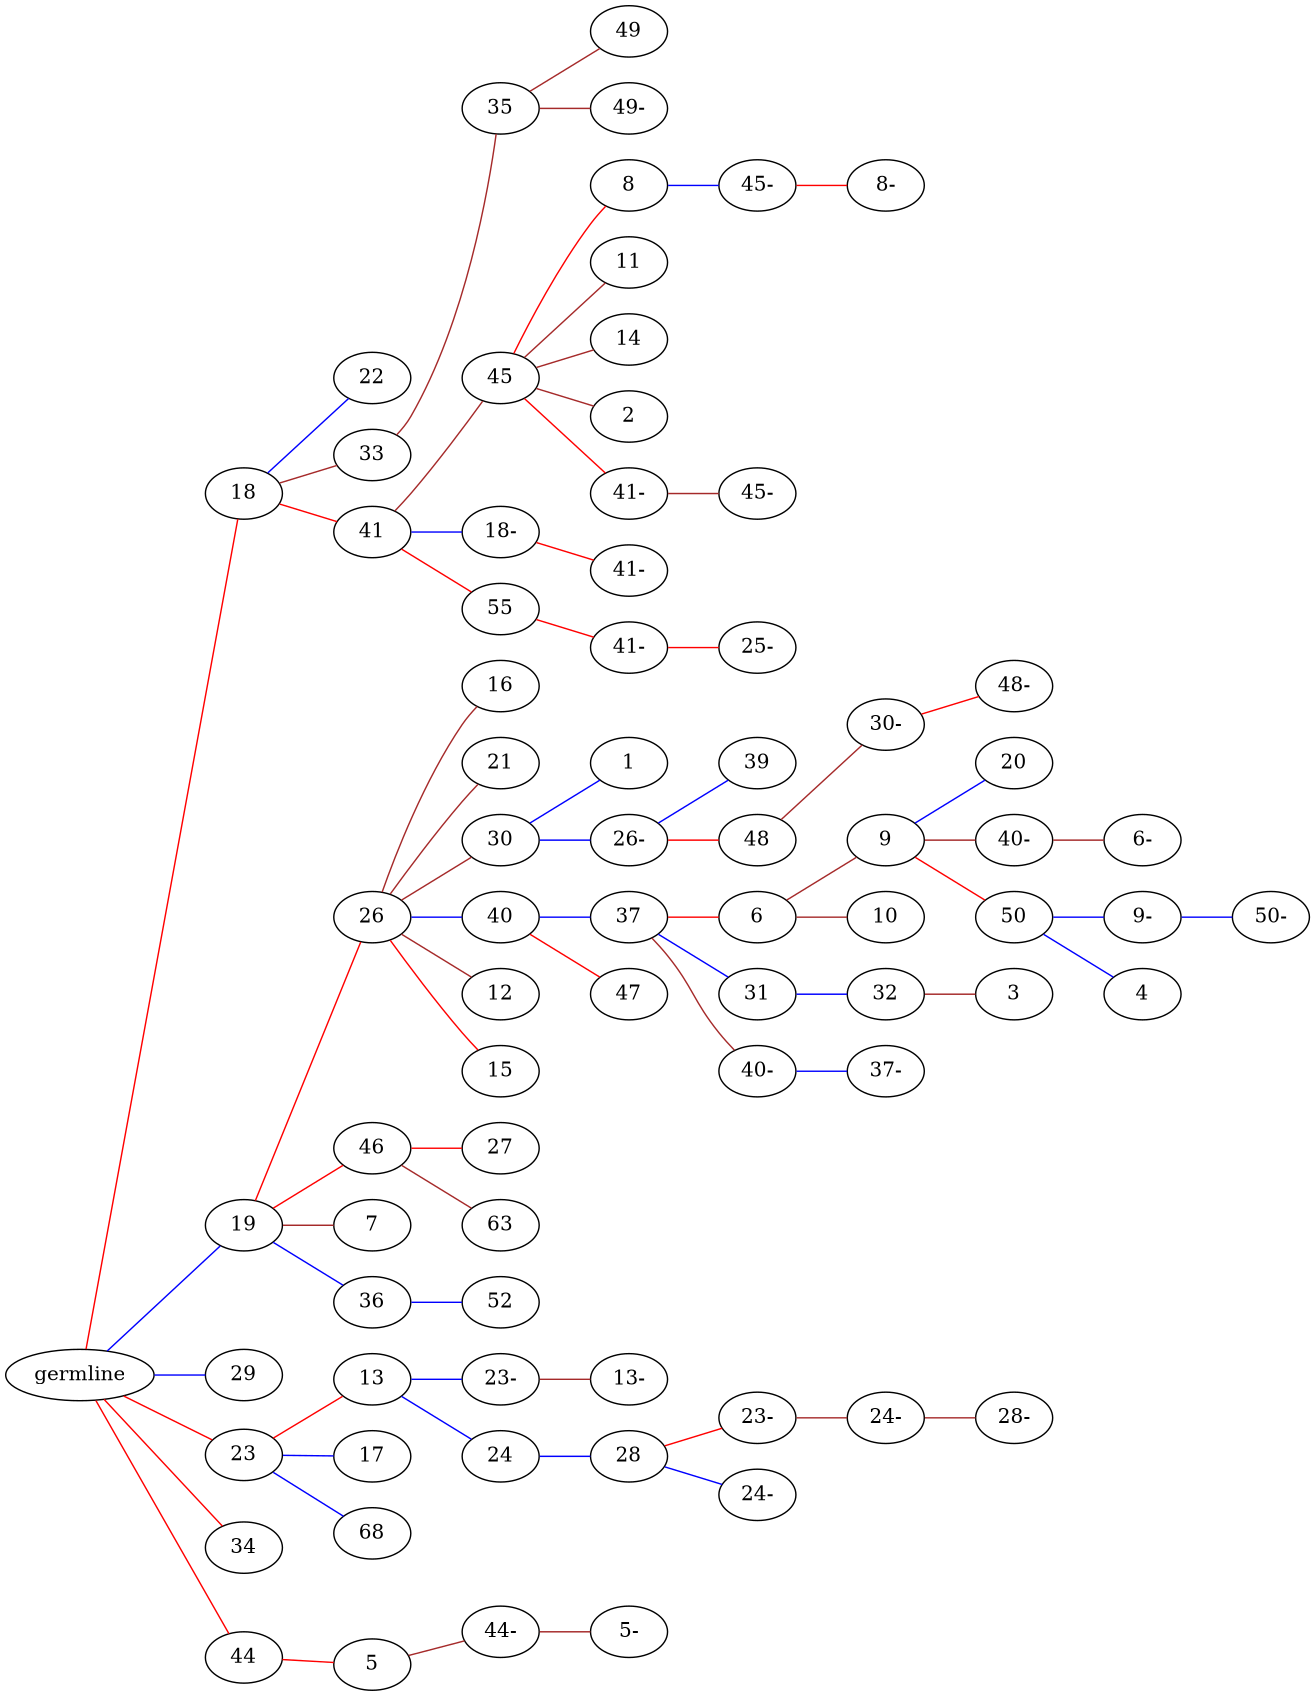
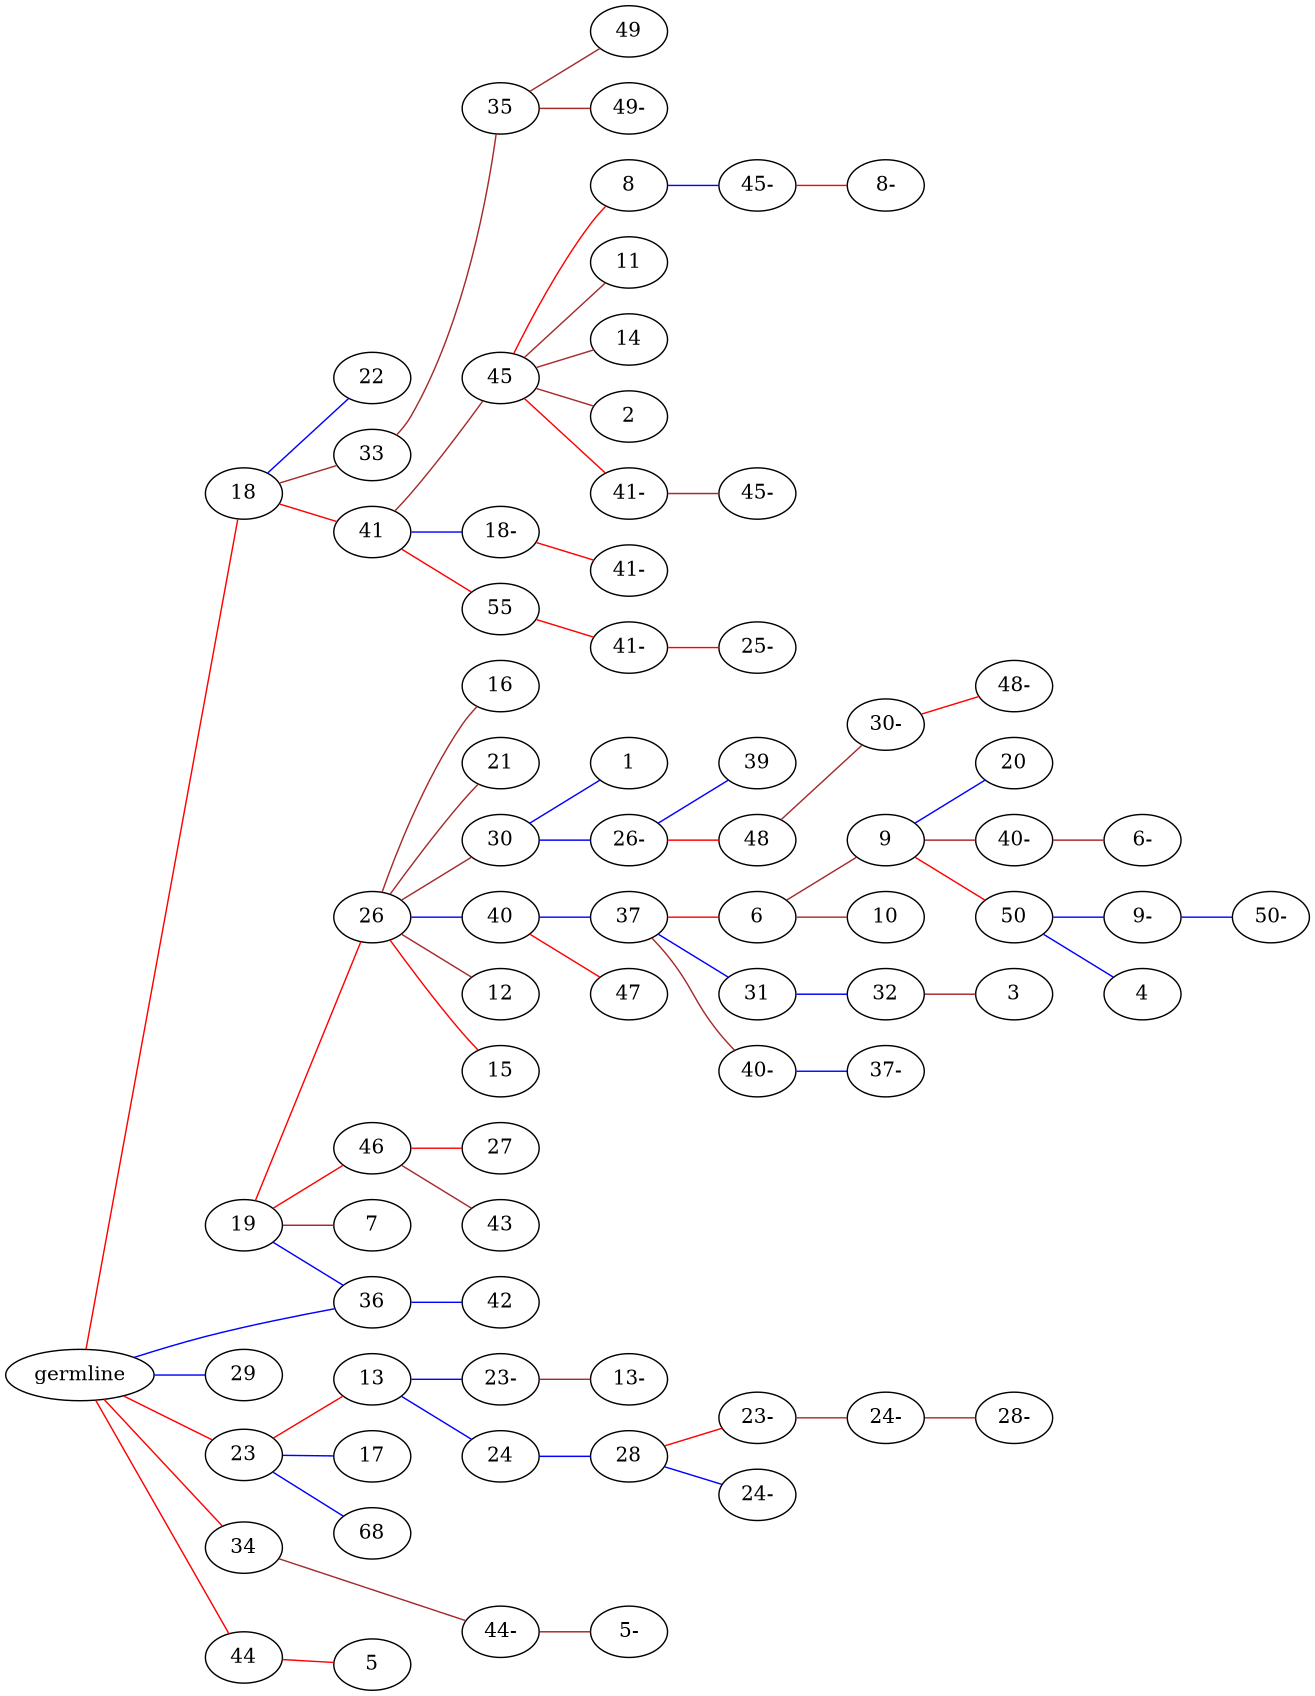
node "63": label "63" -> "43"
edge "19" -- "germline": now "36" -- "germline"
node "52": label "52" -> "42"
edge "44-" -- "5": now "44-" -- "34"
